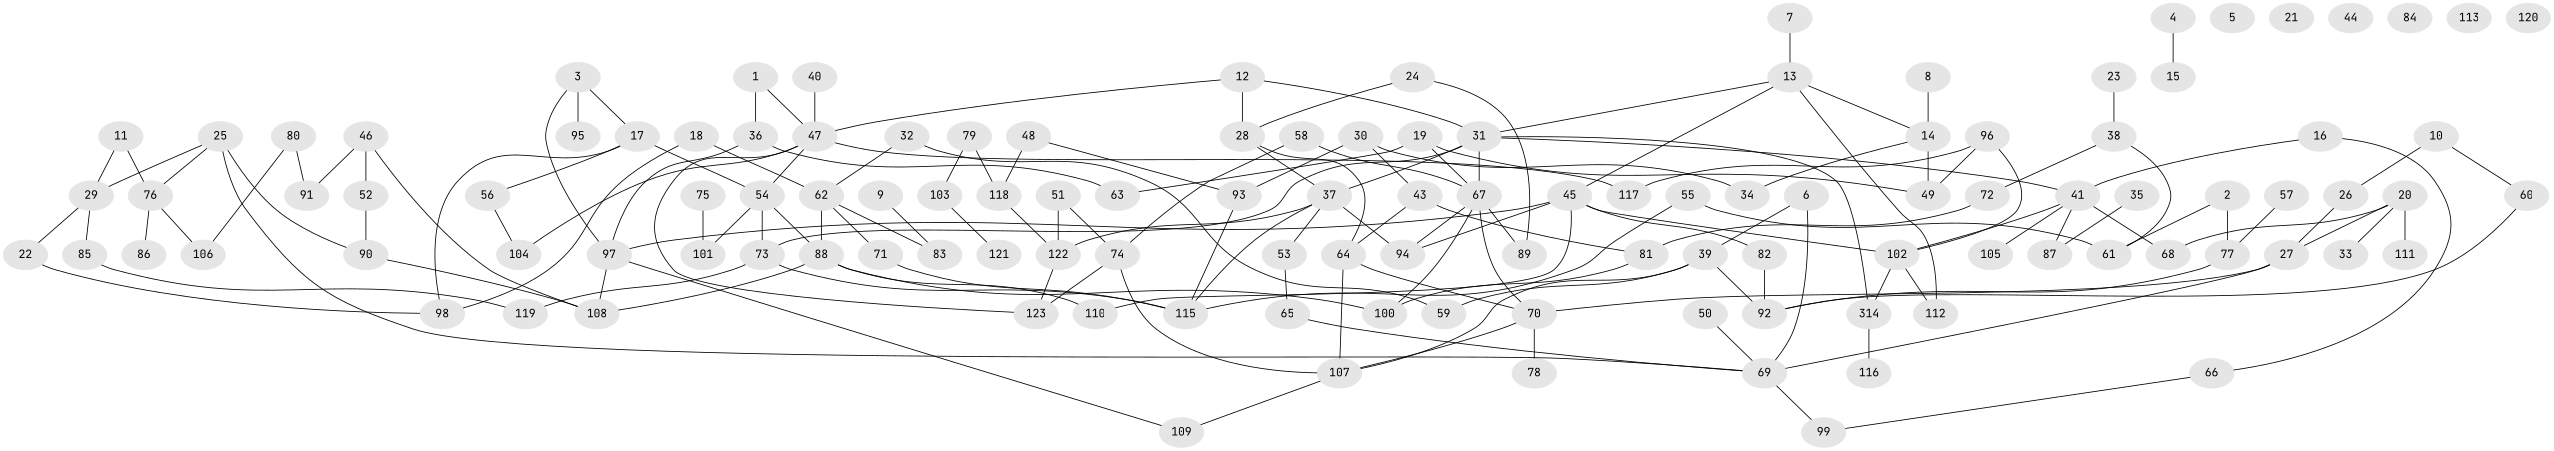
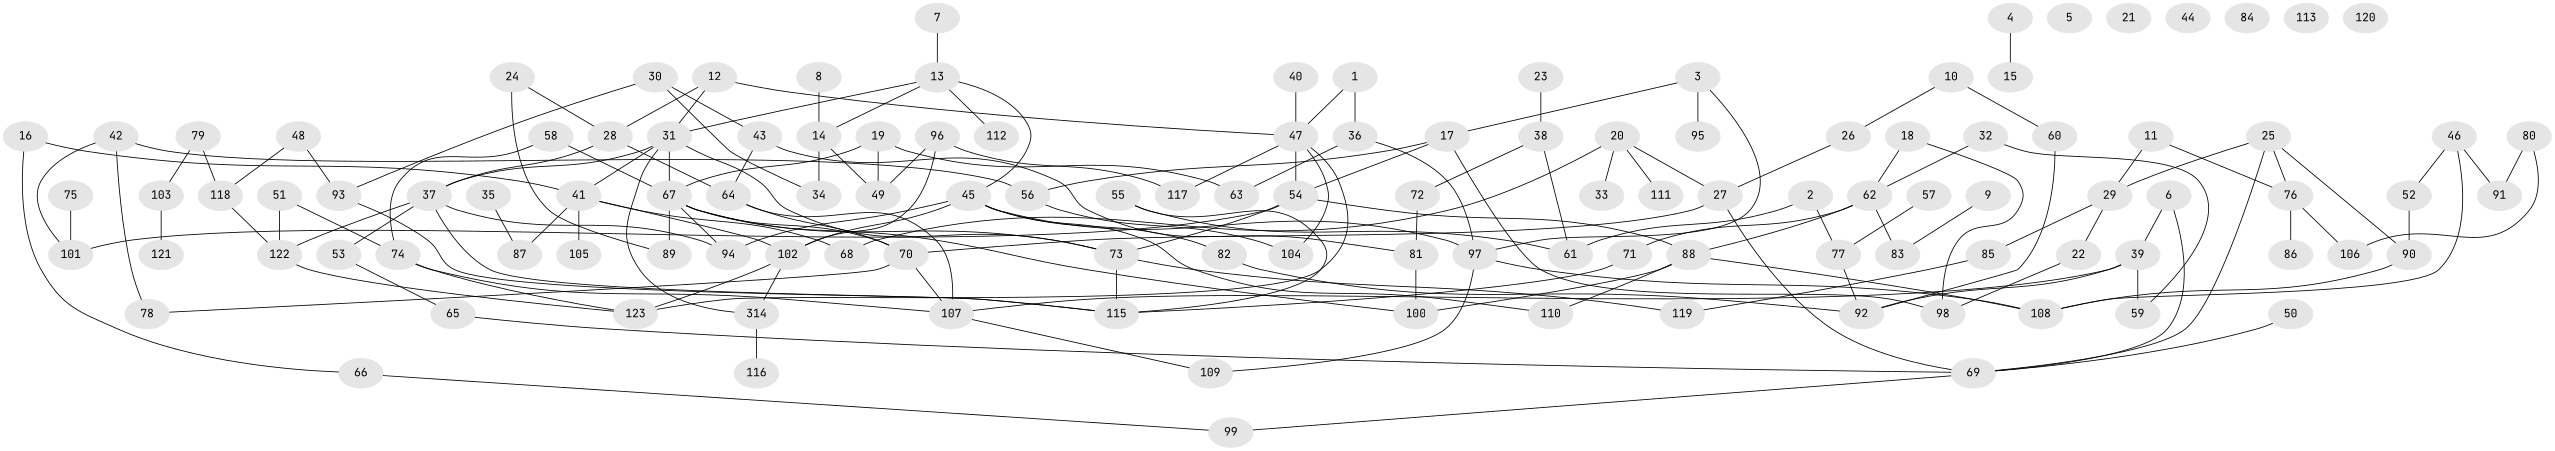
node "42": added
edge "67" -- "73": added
edge "102" -- "112": now "102" -- "123"
